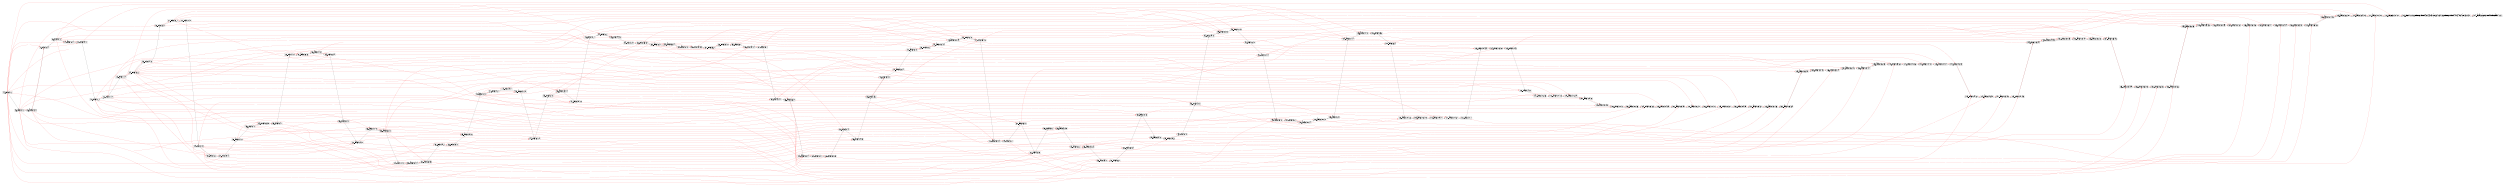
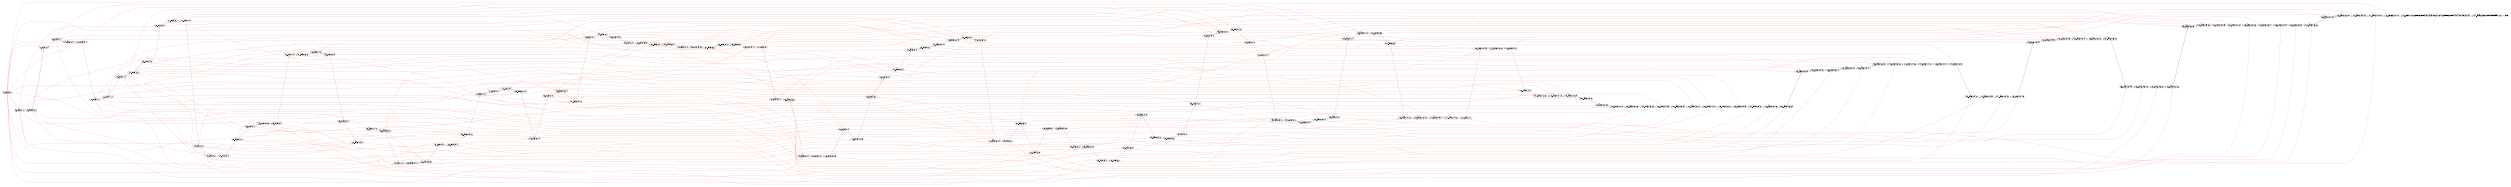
node "ret void": added
